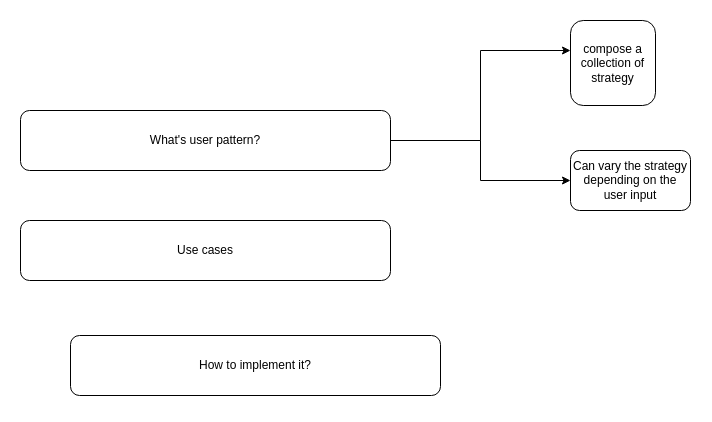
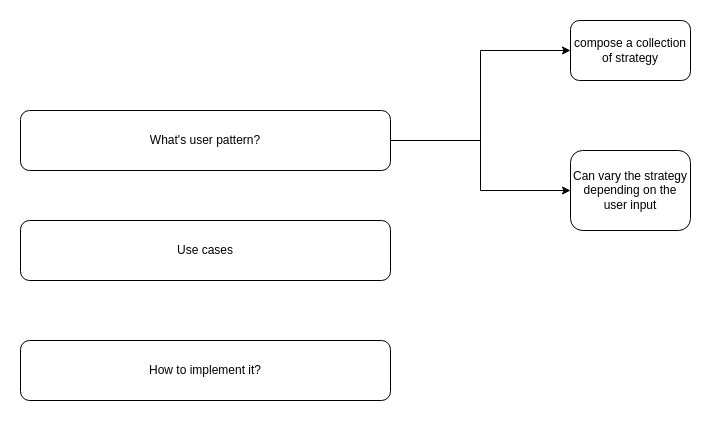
node "compose a collection of strategy": size 85x85 -> 120x60
node "Can vary the strategy depending on the user input": size 120x60 -> 120x80
node "How to implement it?": moved (256, 366) -> (206, 371)
